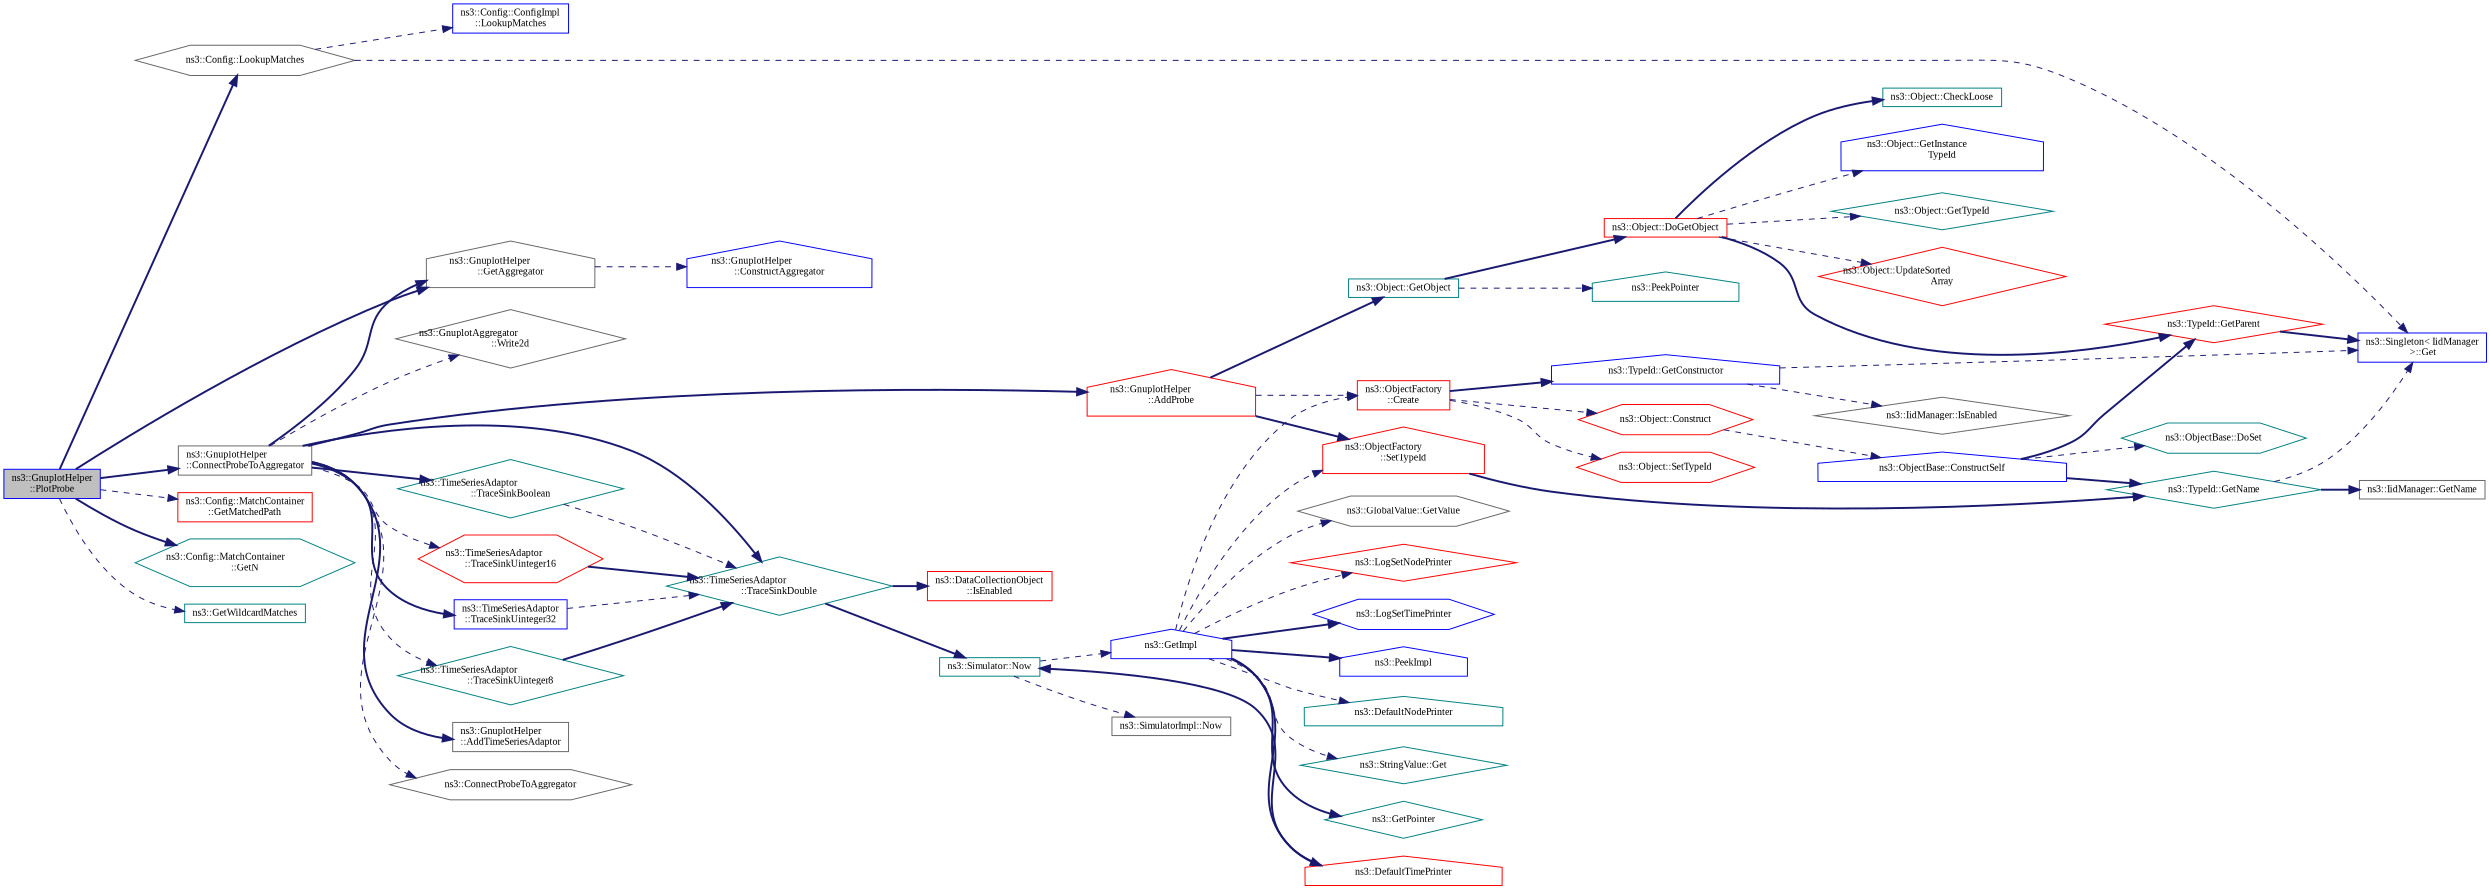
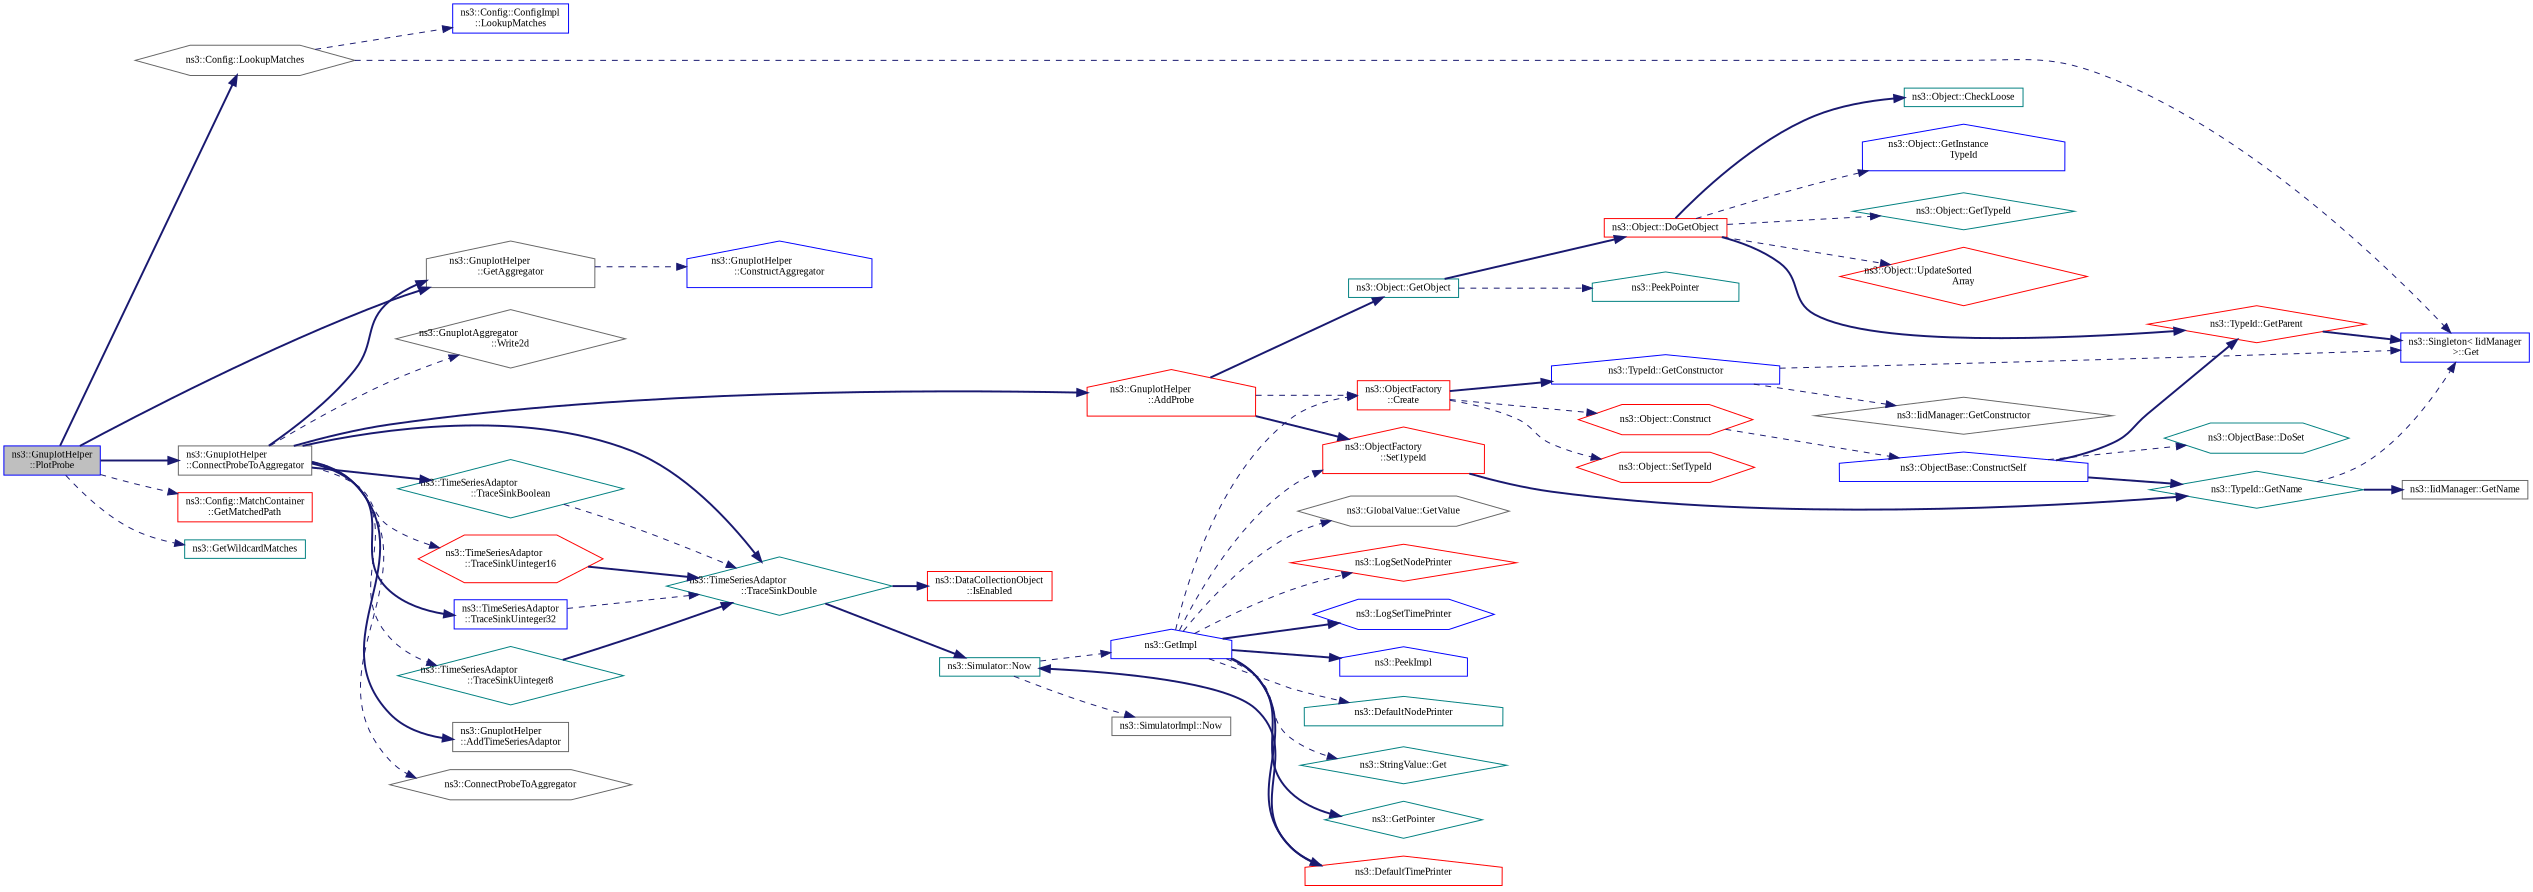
node "ns3::IidManager::IsEnabled": label "ns3::IidManager::IsEnabled" -> "ns3::IidManager::GetConstructor"
node "ns3::Config::MatchContainer ::GetN": removed
